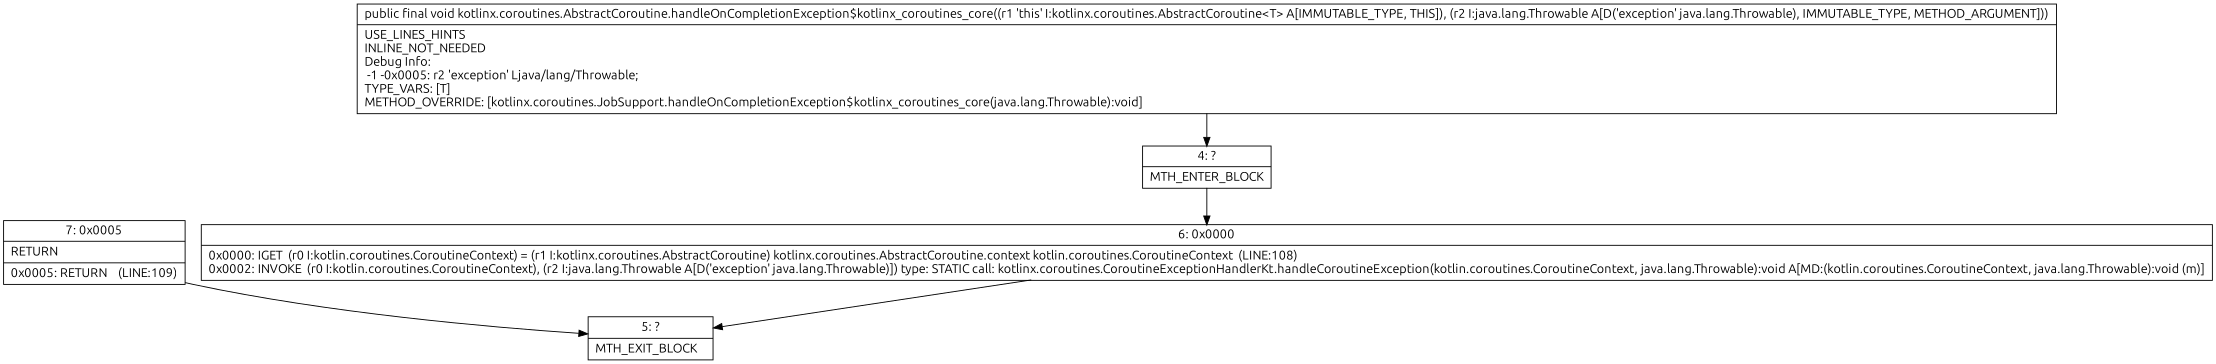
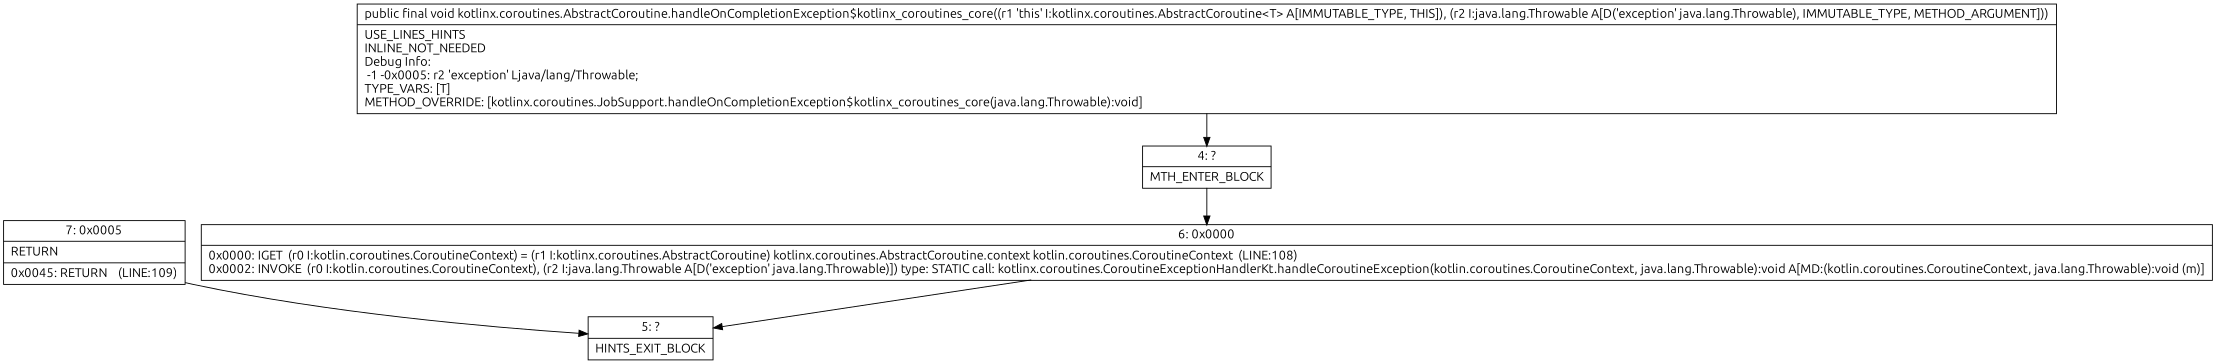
node "7: 0x0005": text "0x0005: RETURN    (LINE:109)" -> "0x0045: RETURN    (LINE:109)"
node "5: ?": text "MTH_EXIT_BLOCK" -> "HINTS_EXIT_BLOCK"
